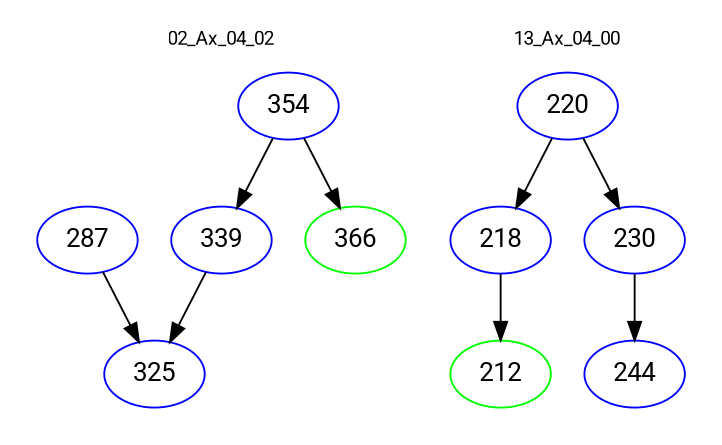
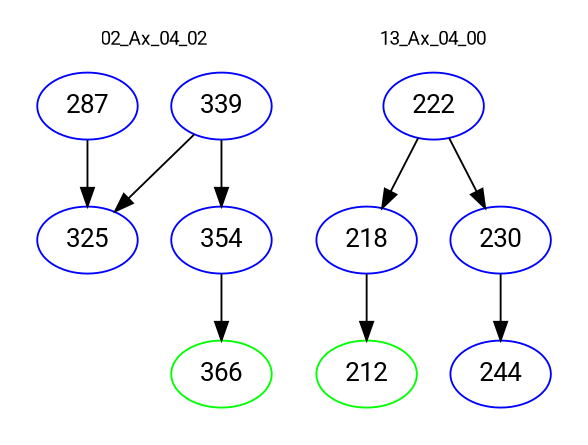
node "220": label "220" -> "222"
edge "354" -> "339": reversed
